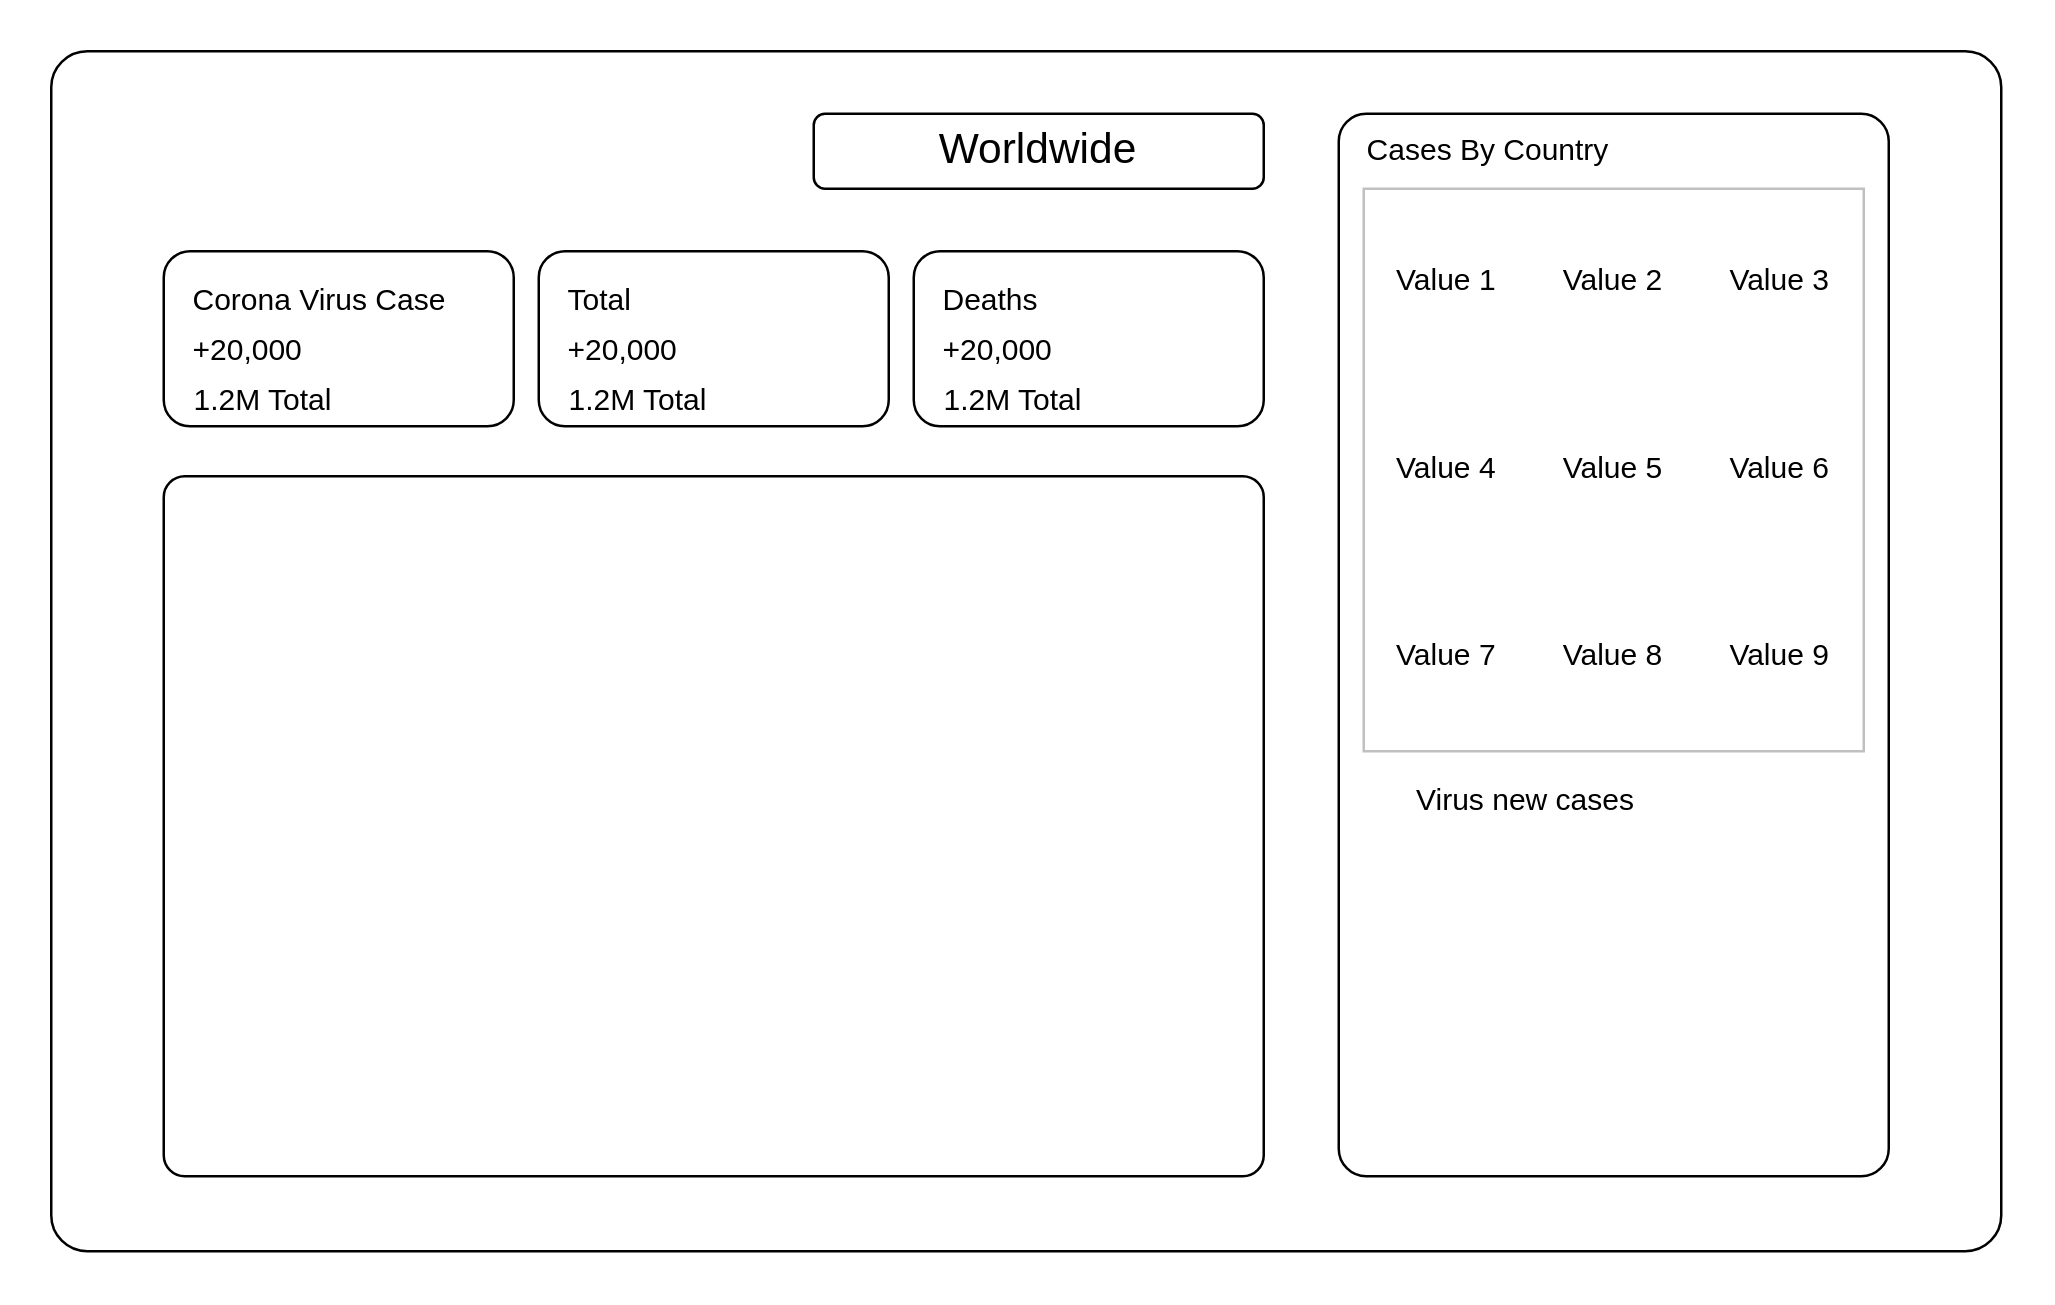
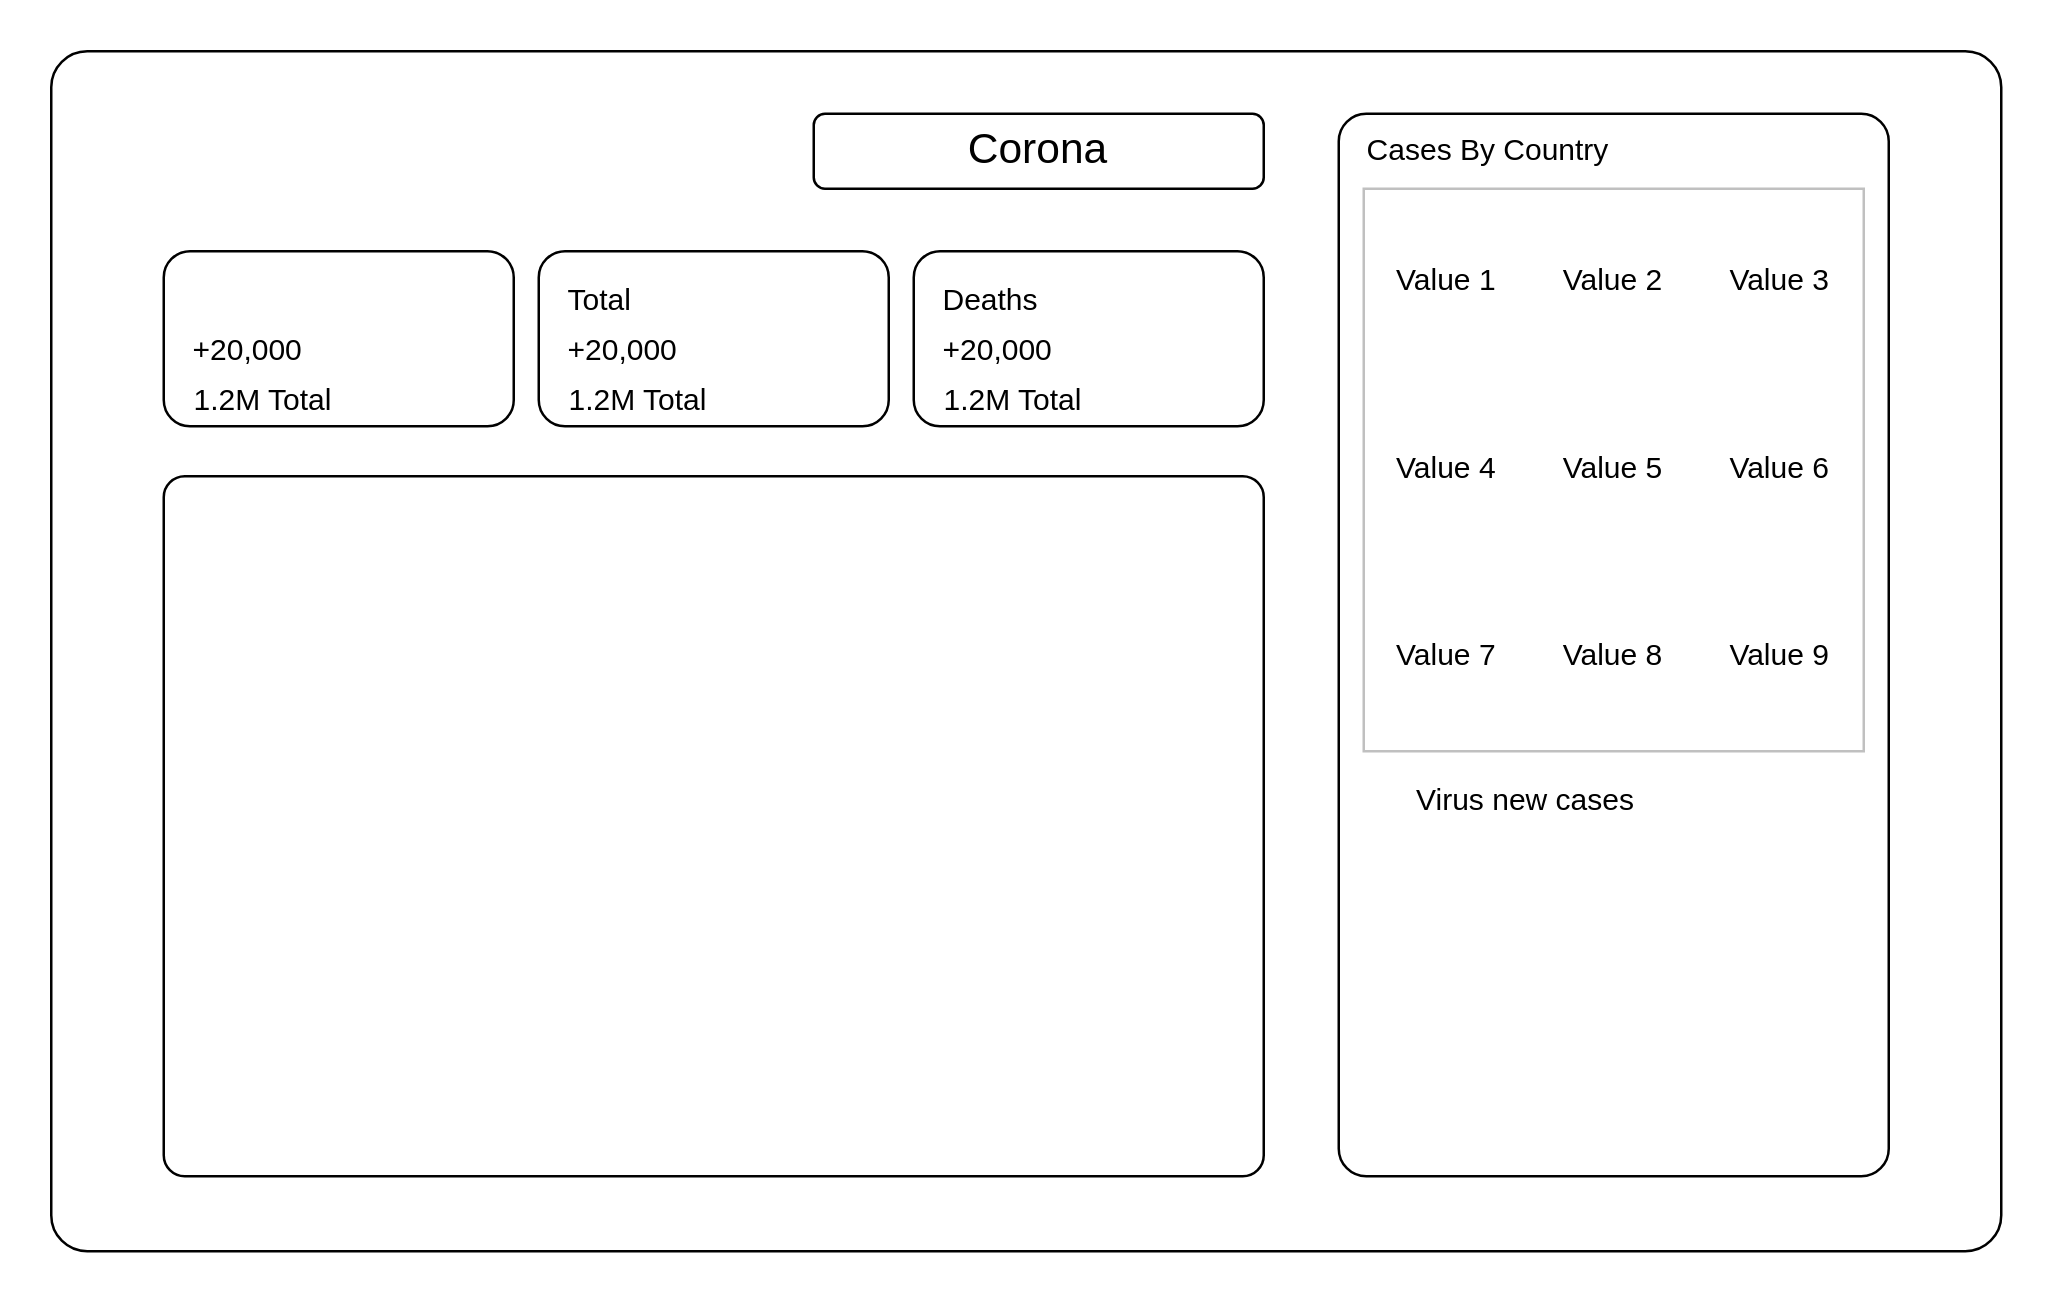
node "Worldwide": label "Worldwide" -> "Corona"
node "Corona Virus Case": removed
